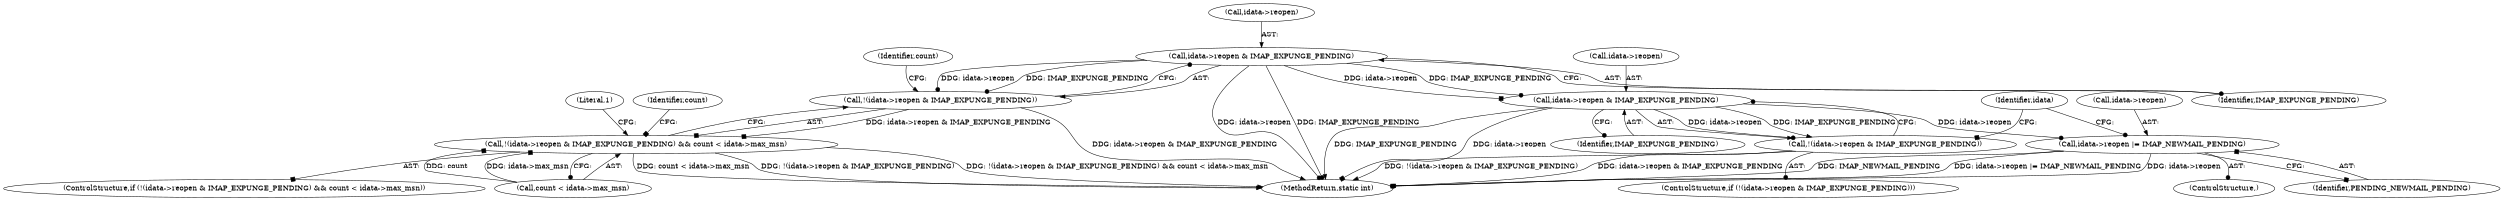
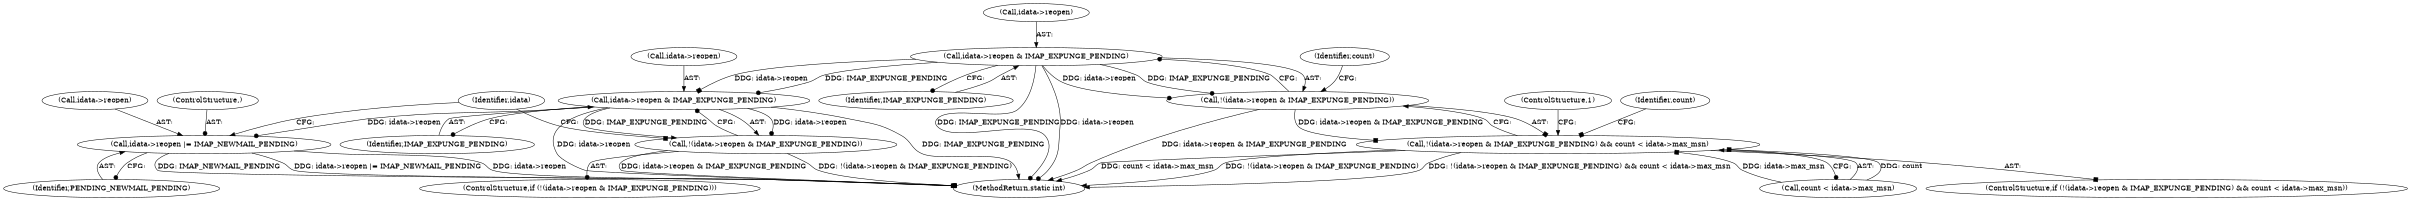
node "(Literal,1)": label "(Literal,1)" -> "(ControlStructure,1)"
edge "(Identifier,idata)" -> "(Call,idata->reopen |= IMAP_NEWMAIL_PENDING)": arrowhead dot -> normal
edge "(Call,idata->reopen |= IMAP_NEWMAIL_PENDING)" -> "(ControlStructure,)": reversed
edge "(Identifier,PENDING_NEWMAIL_PENDING)" -> "(Call,idata->reopen |= IMAP_NEWMAIL_PENDING)": arrowhead box -> normal
edge "(Call,idata->reopen |= IMAP_NEWMAIL_PENDING)" -> "(Identifier,PENDING_NEWMAIL_PENDING)": arrowhead box -> dot
